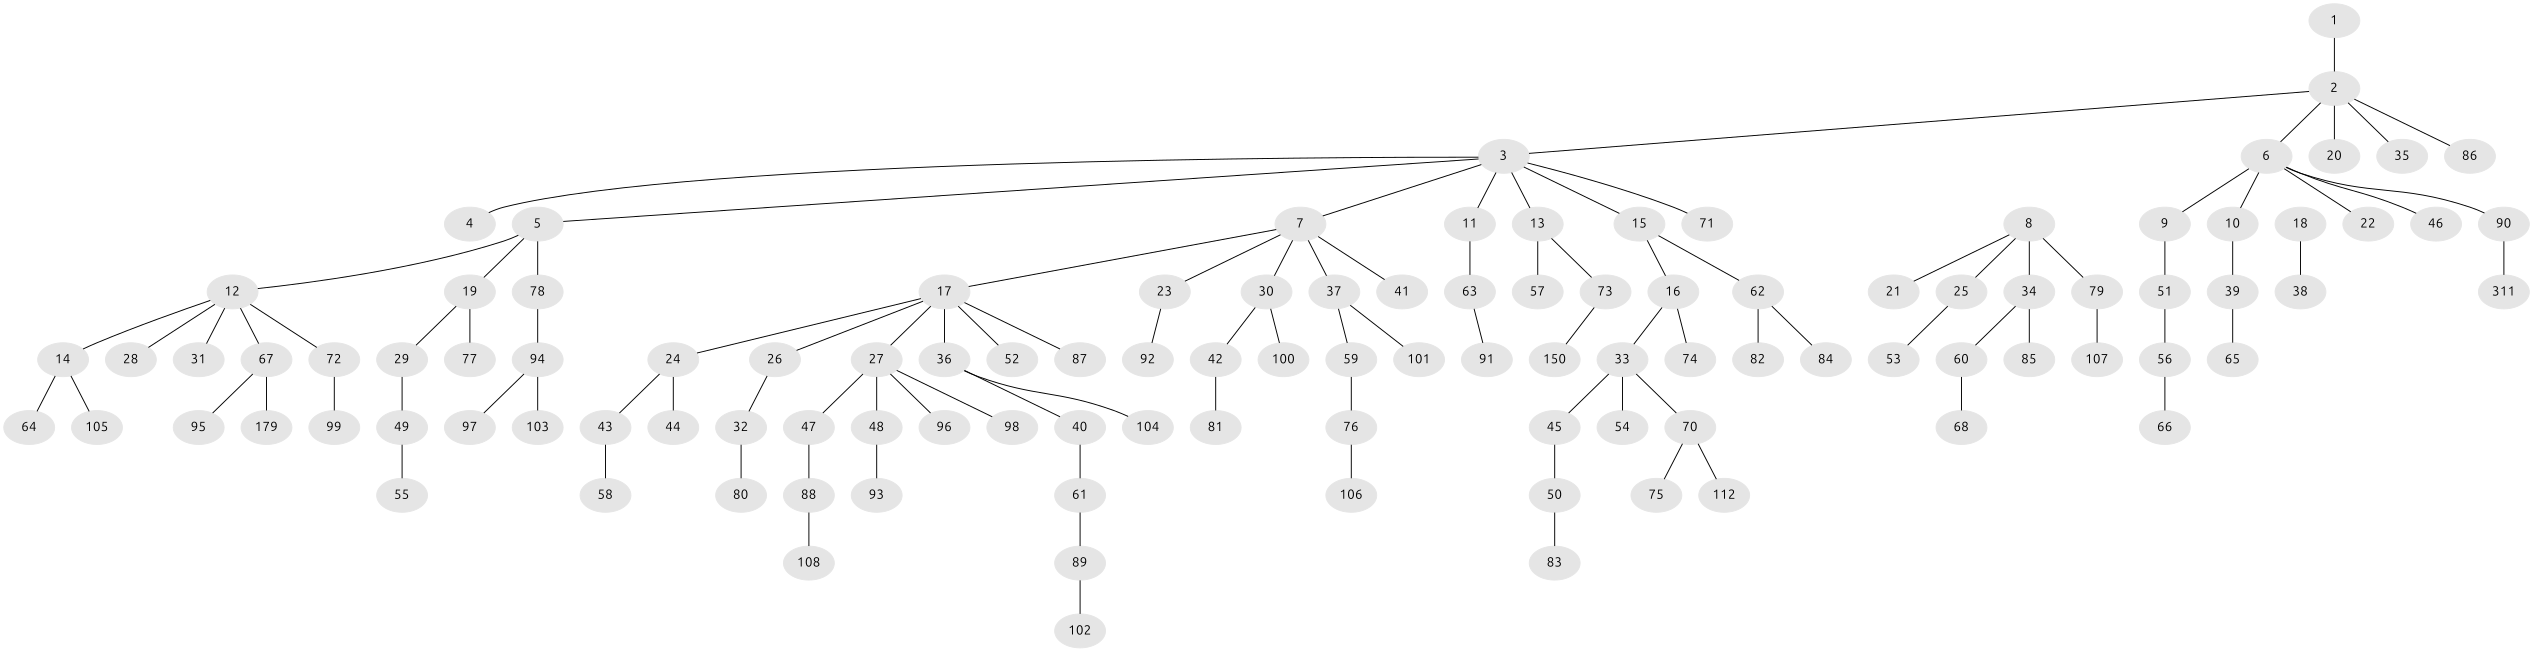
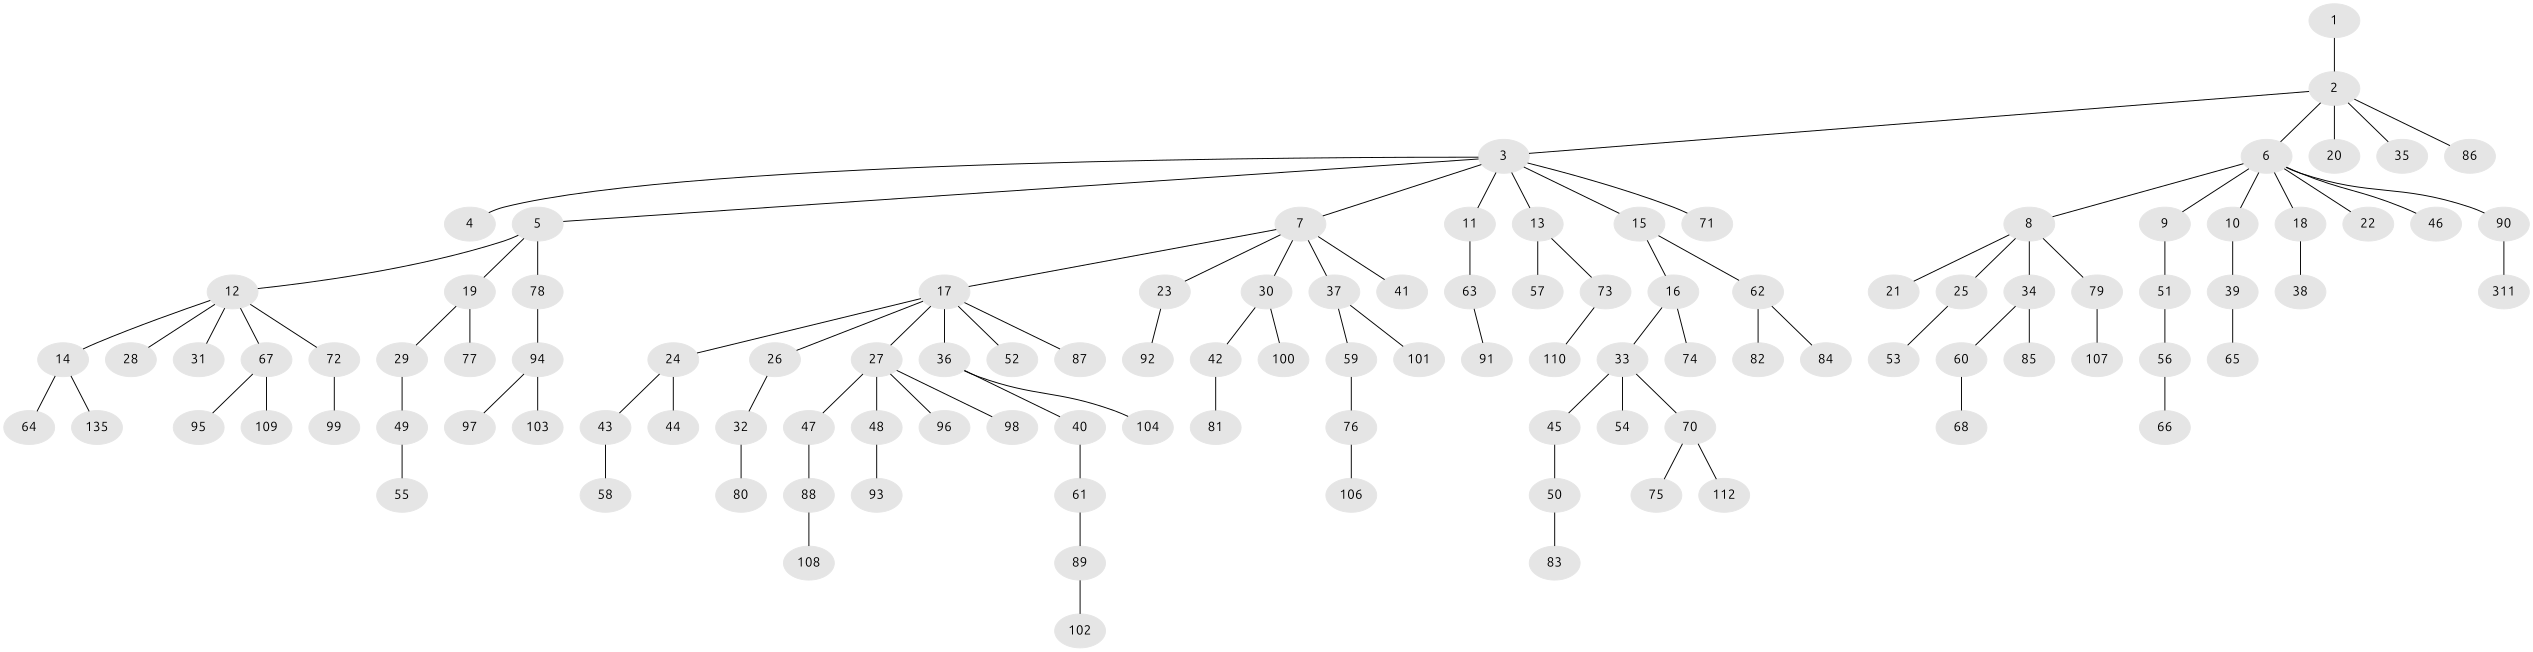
edge "6" -- "8": added
edge "6" -- "18": added
node "150": label "150" -> "110"
node "105": label "105" -> "135"
node "179": label "179" -> "109"
